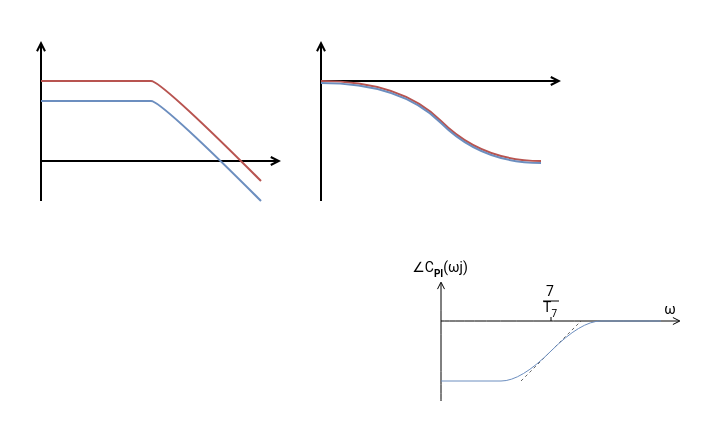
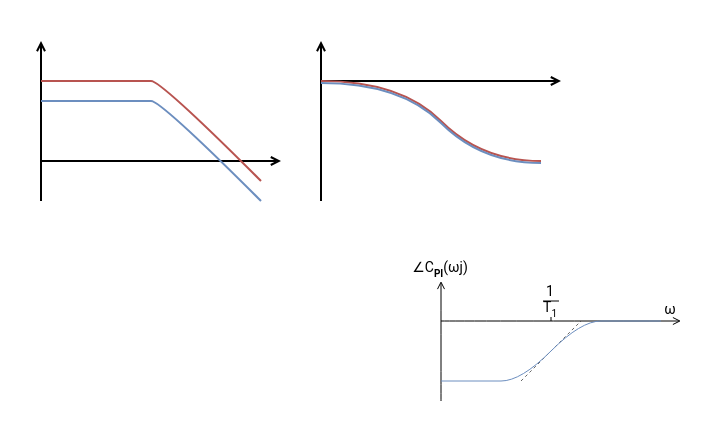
node "7": label "7" -> "1"
node "T7": label "T7" -> "T1"
